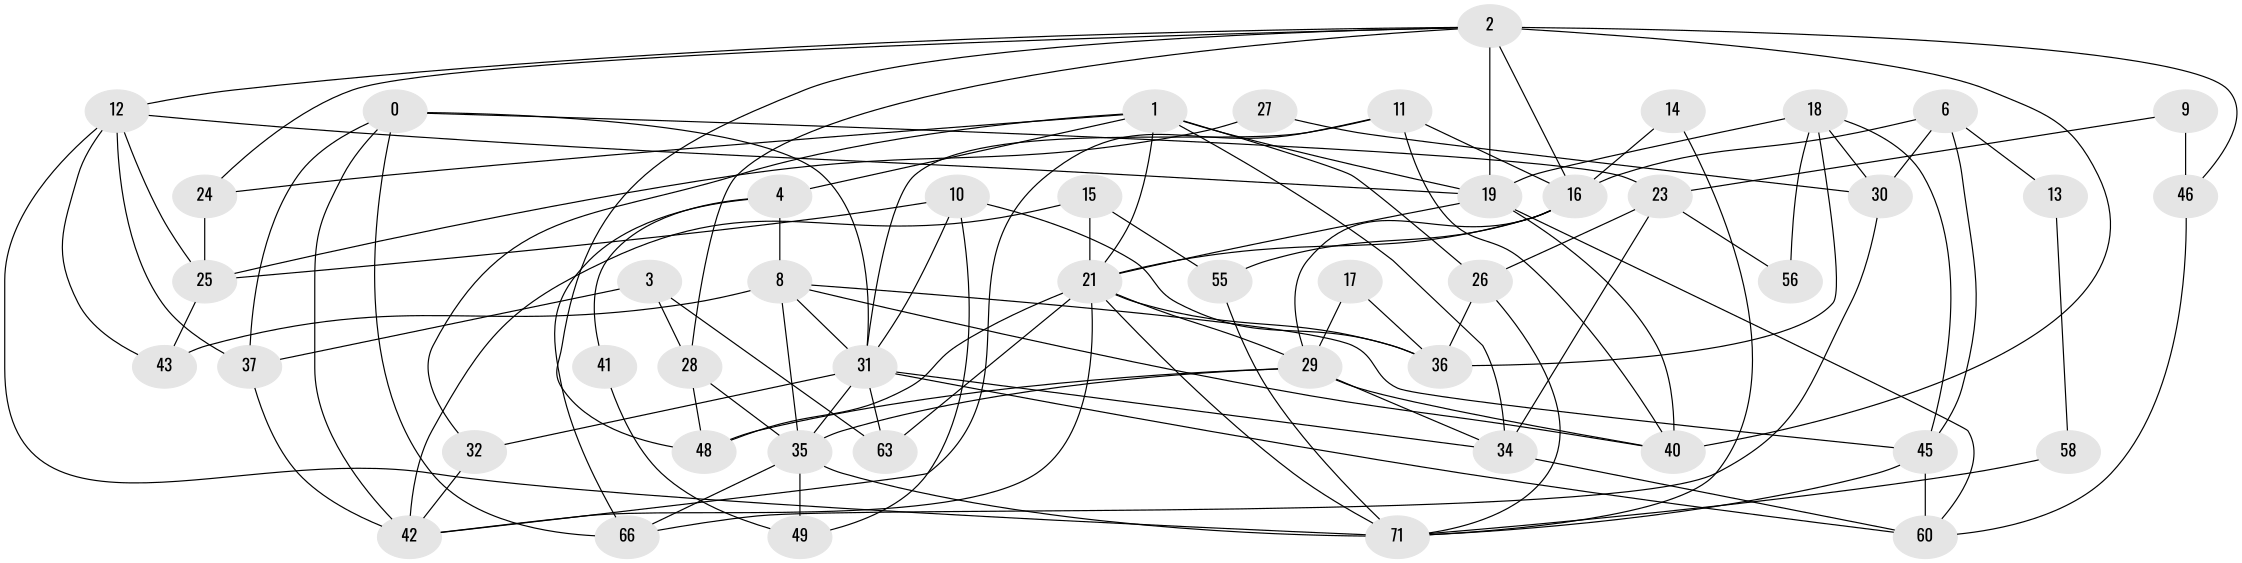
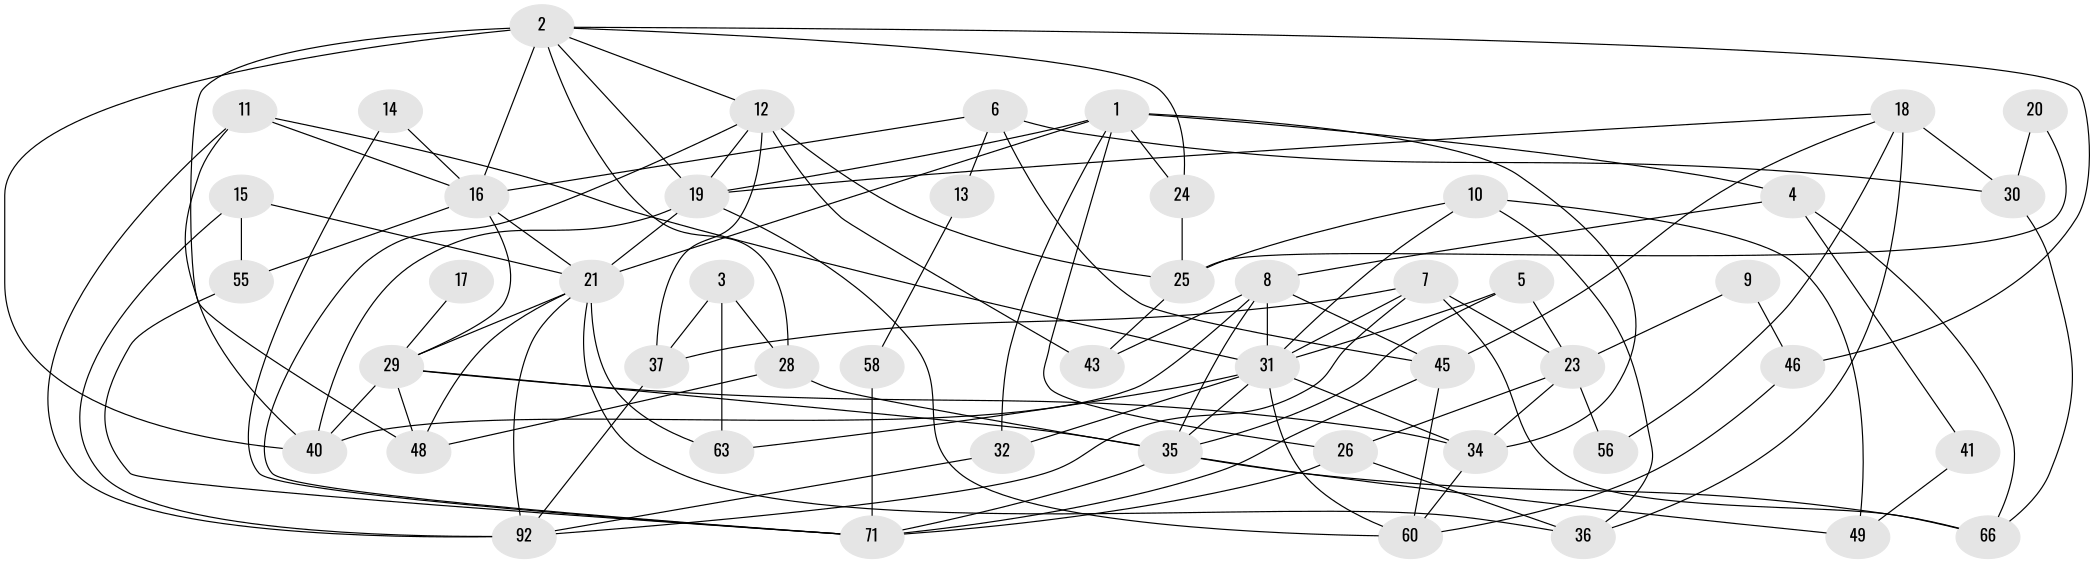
node "0": label "0" -> "7"
node "27": label "27" -> "20"
node "5": added
edge "17" -- "36": removed
edge "21" -- "71": removed
node "42": label "42" -> "92"
